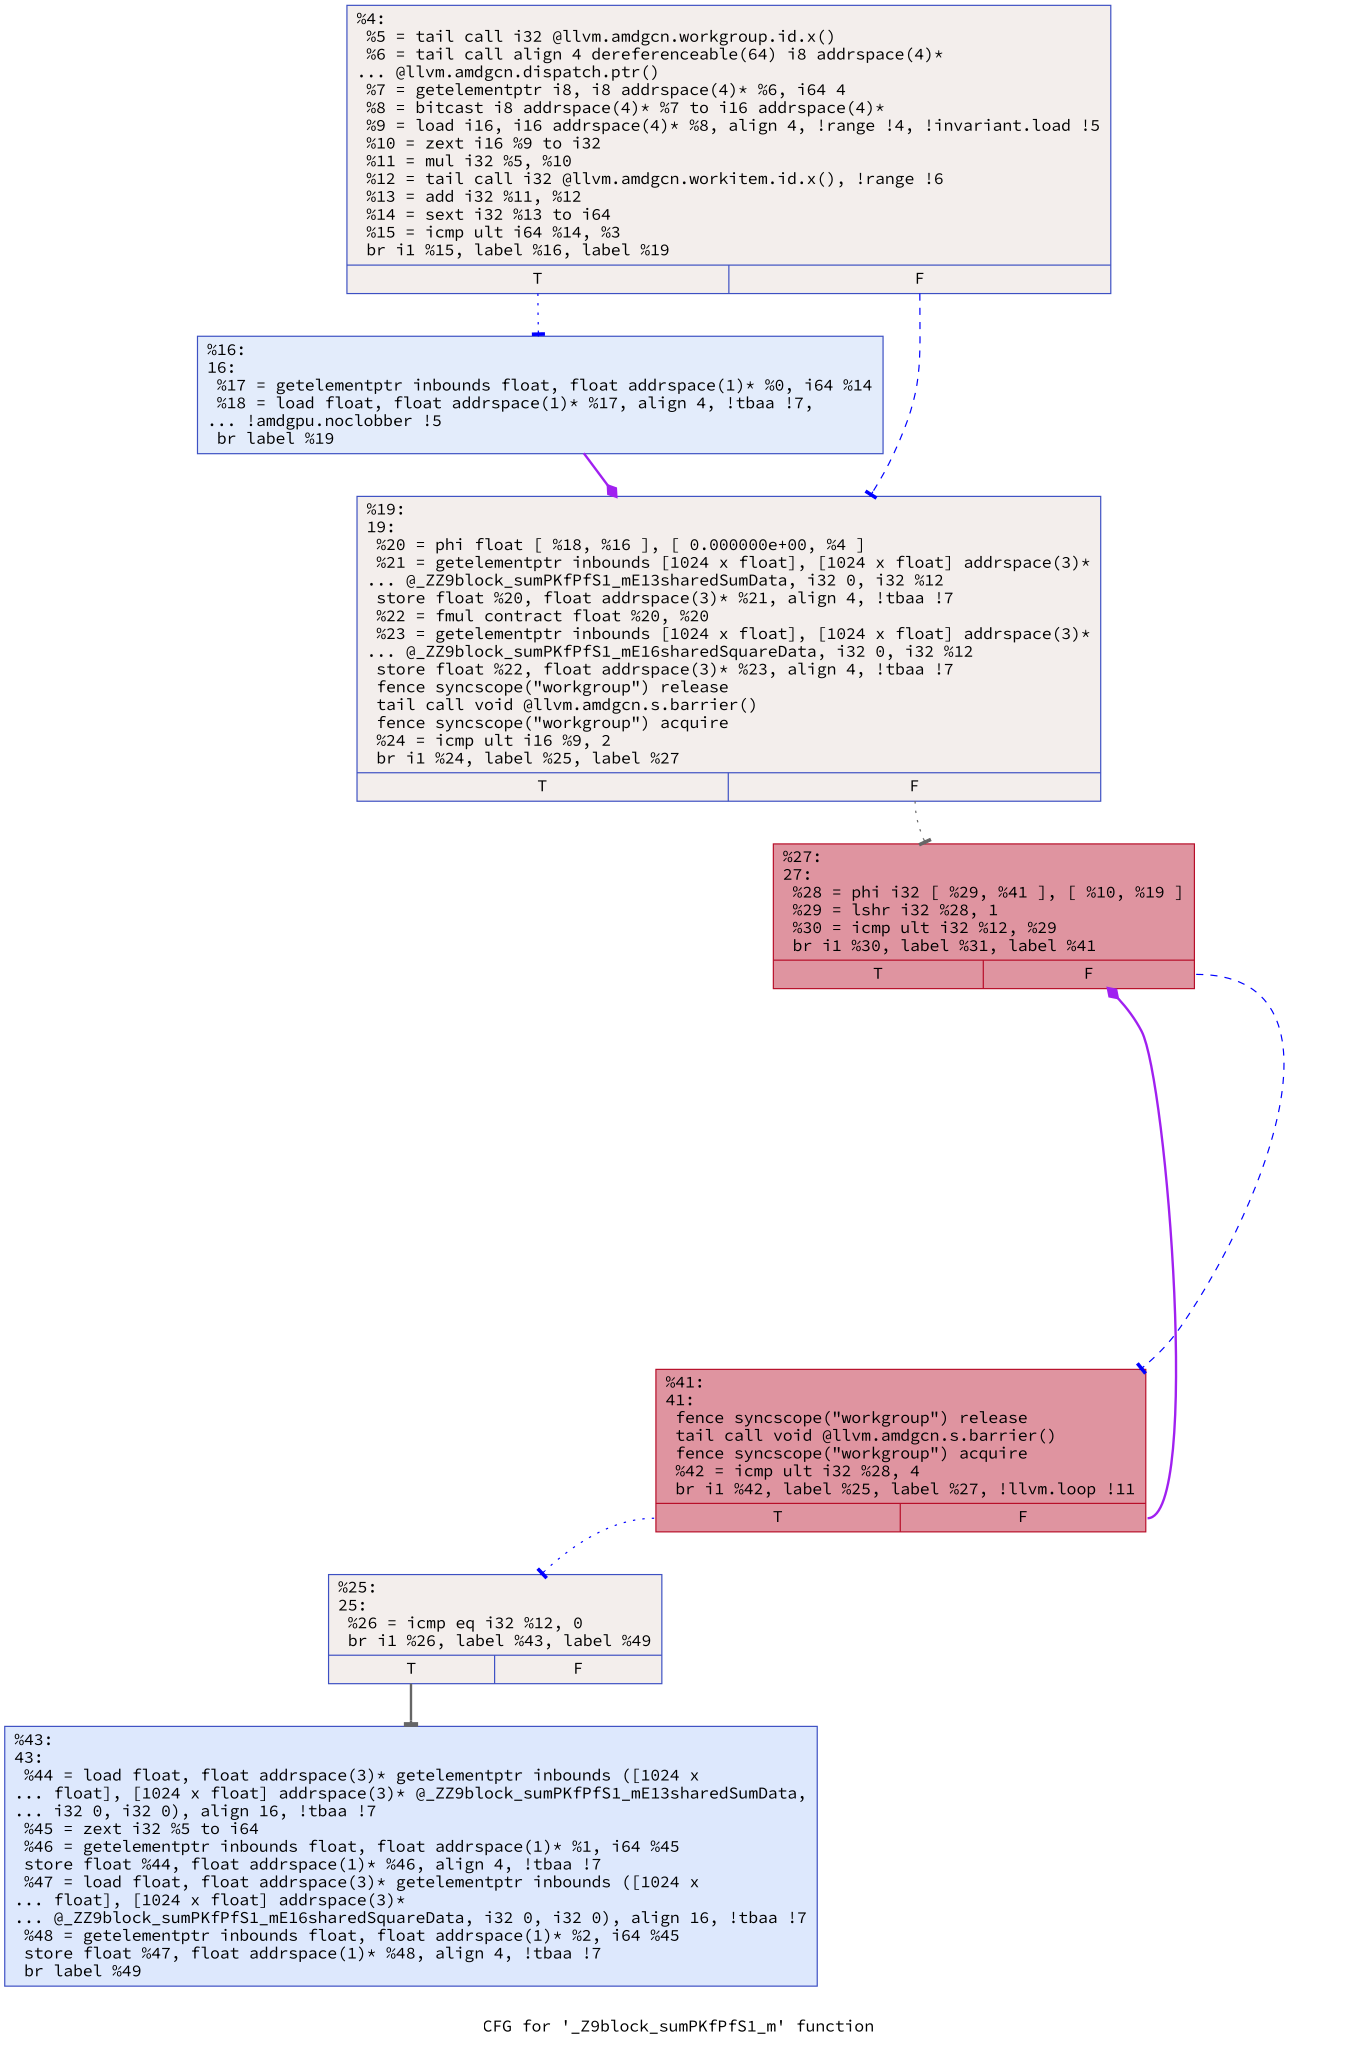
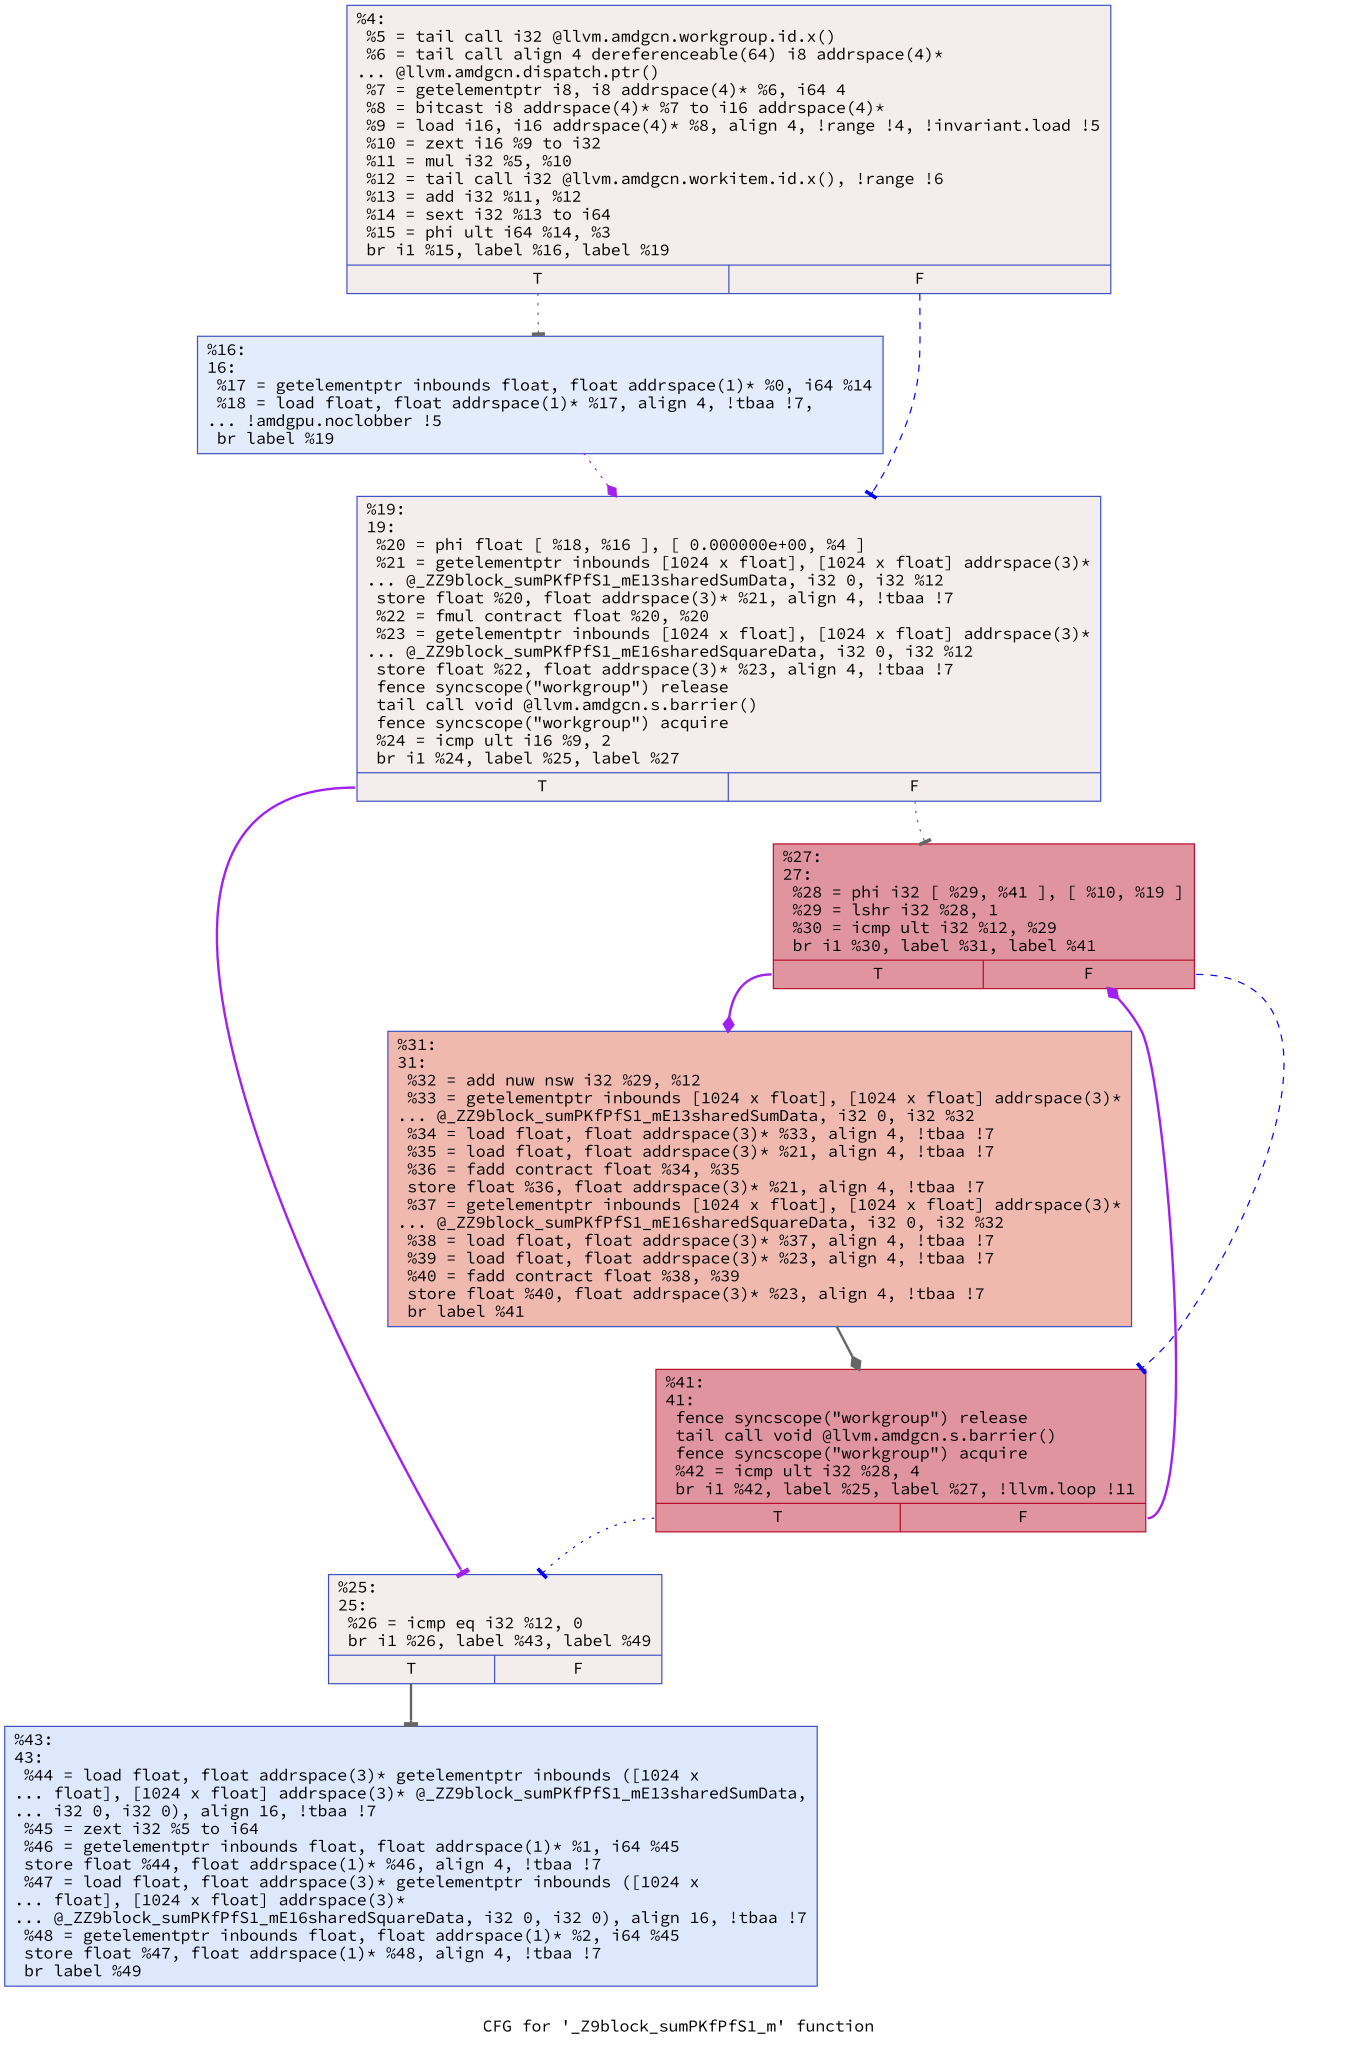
node "%4:": text "%15 = icmp ult i64 %14, %3" -> "%15 = phi ult i64 %14, %3"
edge "%4:" -> "%16:": color blue -> gray40
edge "%16:" -> "%19:": style bold -> dotted
edge "%19:" -> "%25:": added
node "%31:": added
